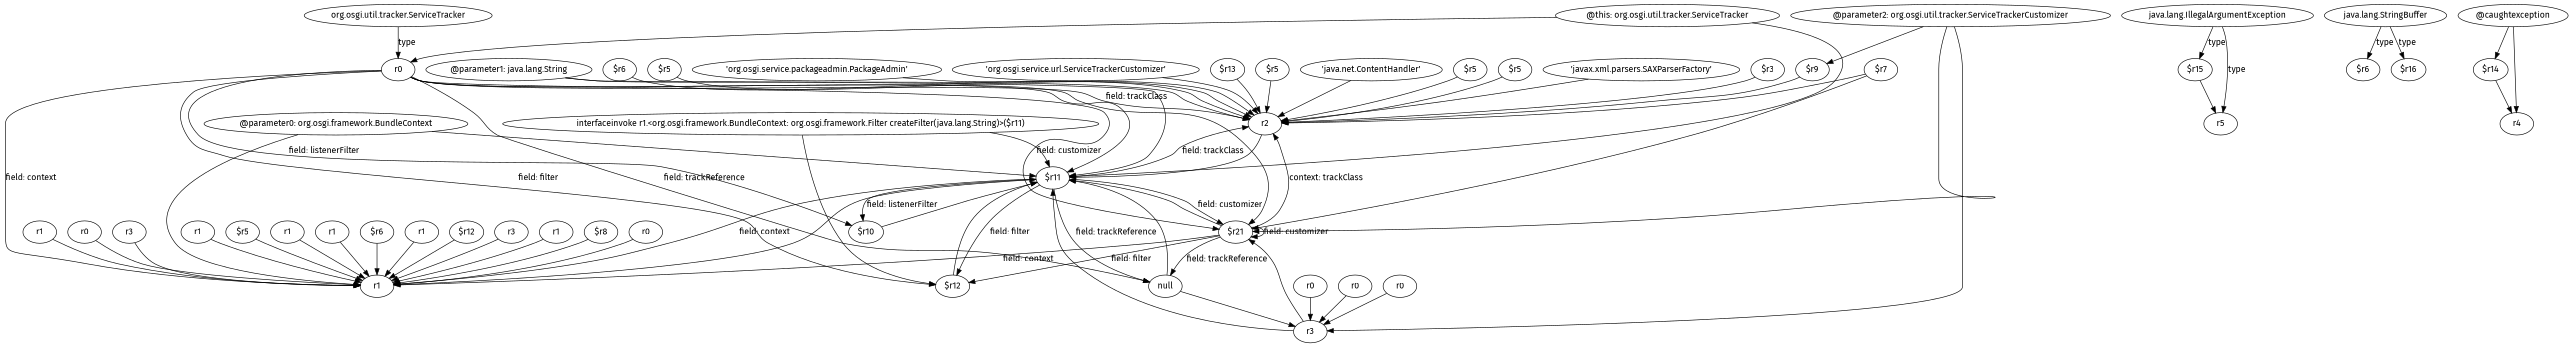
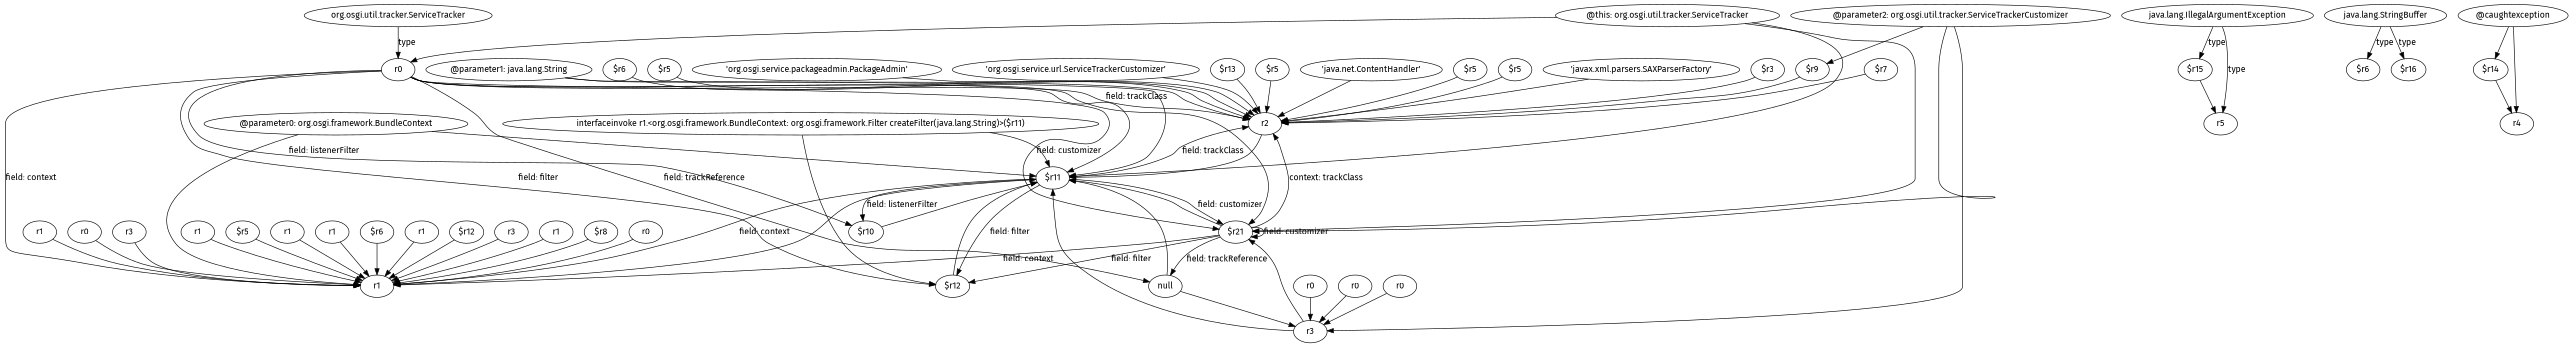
edge "$r7" -> "$r21": now "@this: org.osgi.util.tracker.ServiceTracker" -> "$r21"
edge "$r11" -> "null": removed, label "field: trackReference"
